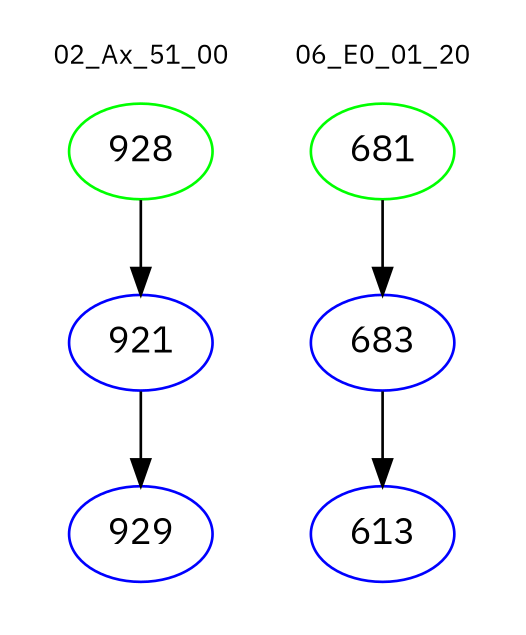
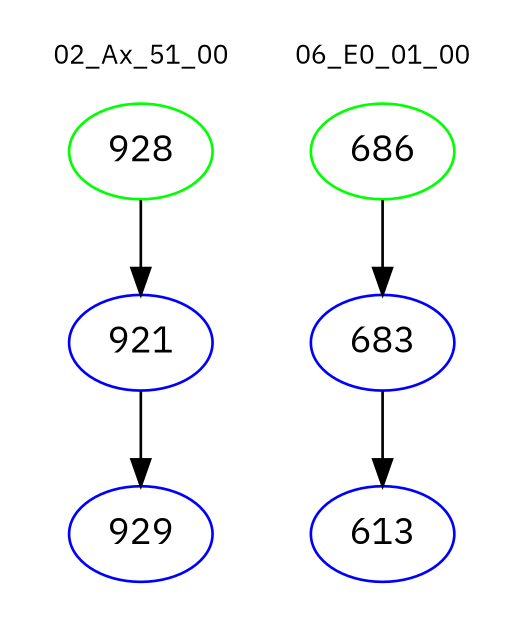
cluster "06_E0_01_20": label "06_E0_01_20" -> "06_E0_01_00"
node "681": label "681" -> "686"
